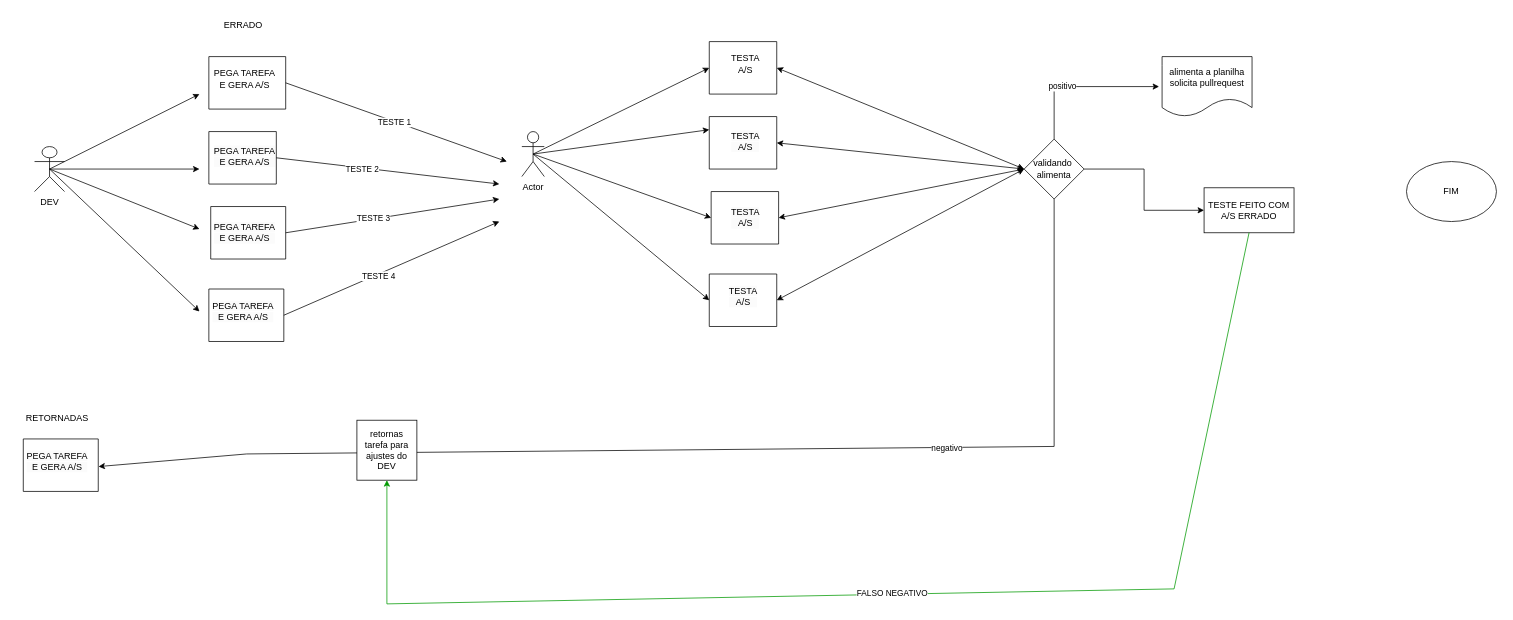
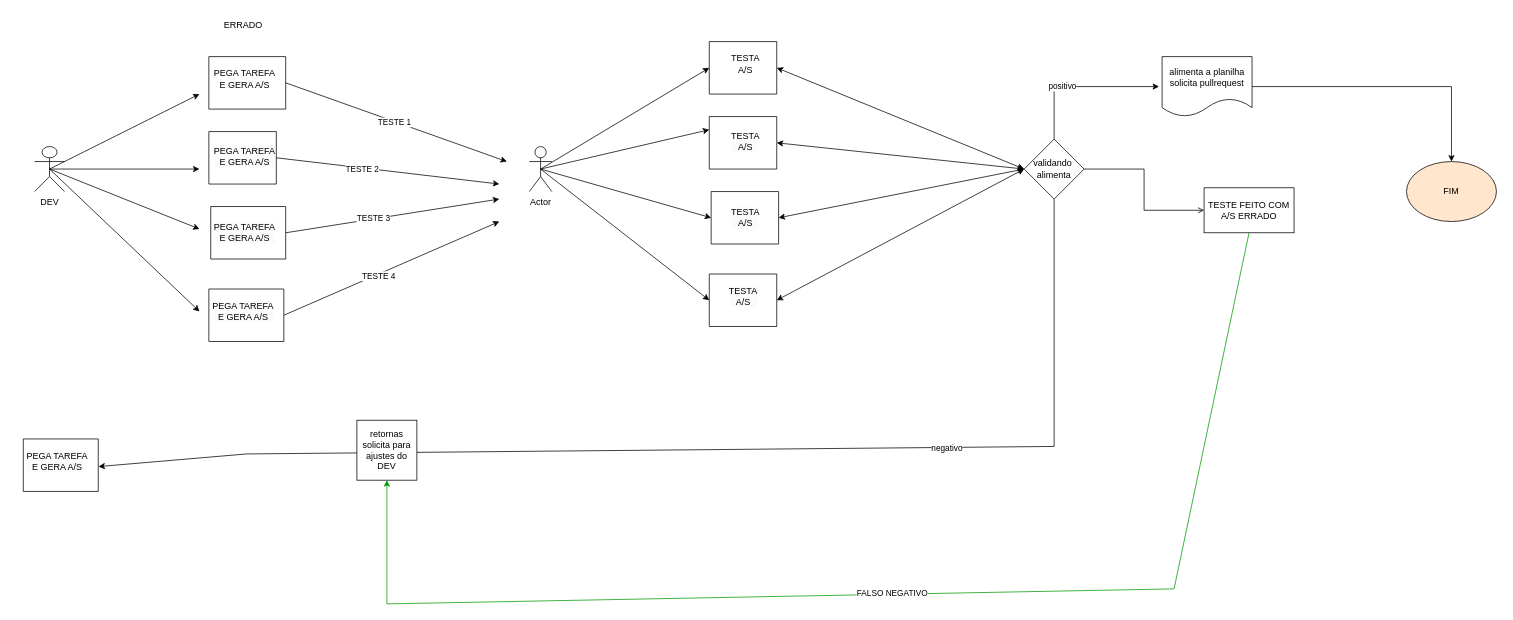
edge "alimenta a planilha solicita pullrequest" -> "FIM": added
node "Actor": moved (533, 154) -> (540, 169)
node "FIM": fillcolor #ffffff -> #ffe6cc
edge "validando alimenta" -> "TESTE FEITO COM A/S ERRADO": arrowhead classic -> open
node "RETORNADAS": removed
node "retornas tarefa para ajustes do DEV": label "retornas tarefa para ajustes do DEV" -> "retornas solicita para ajustes do DEV"
